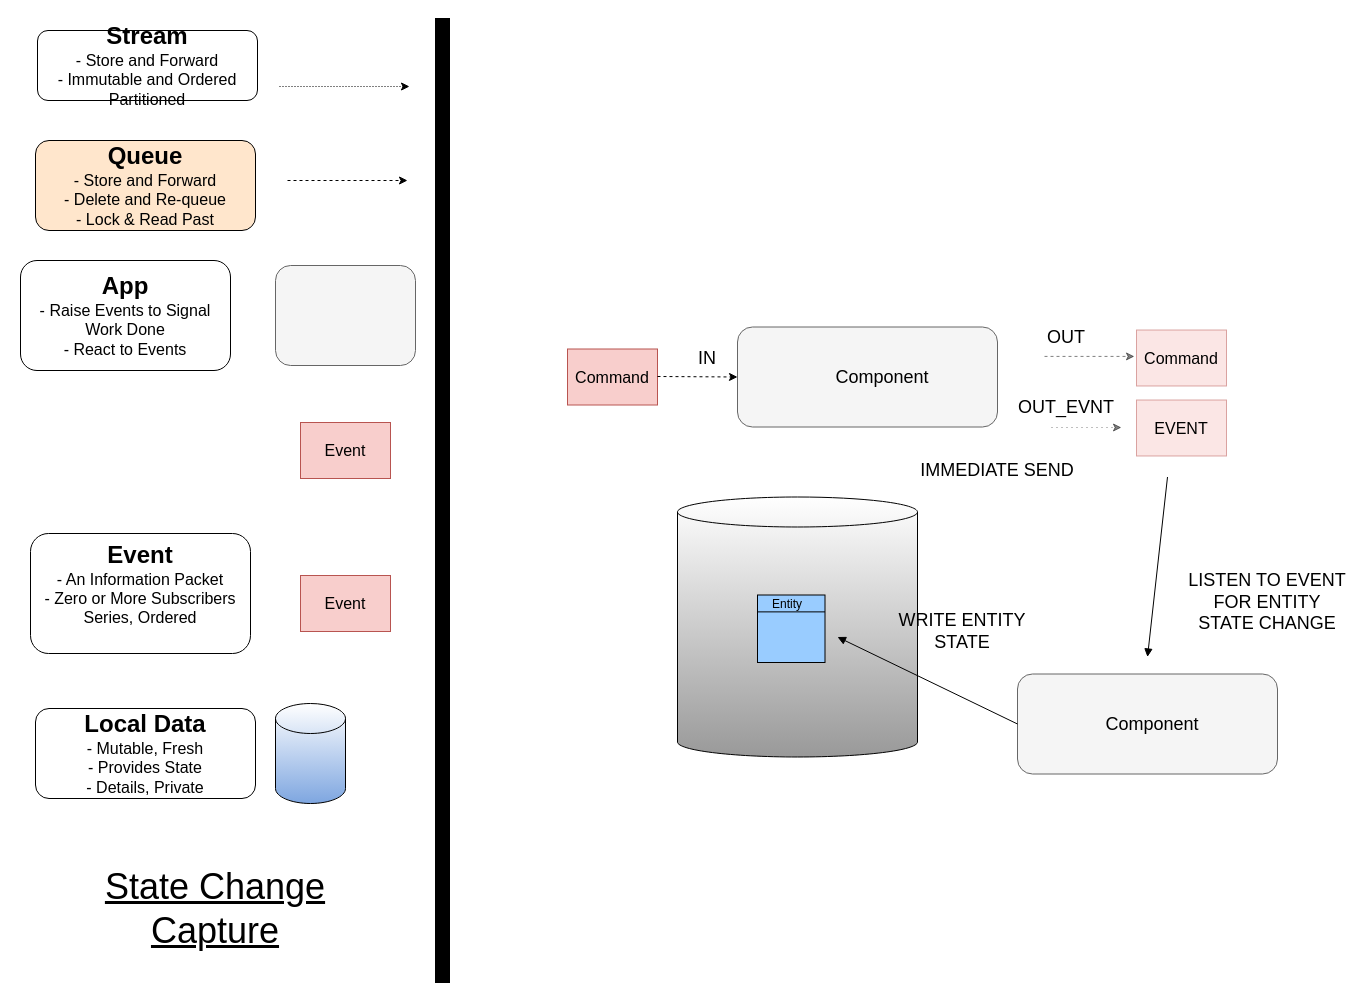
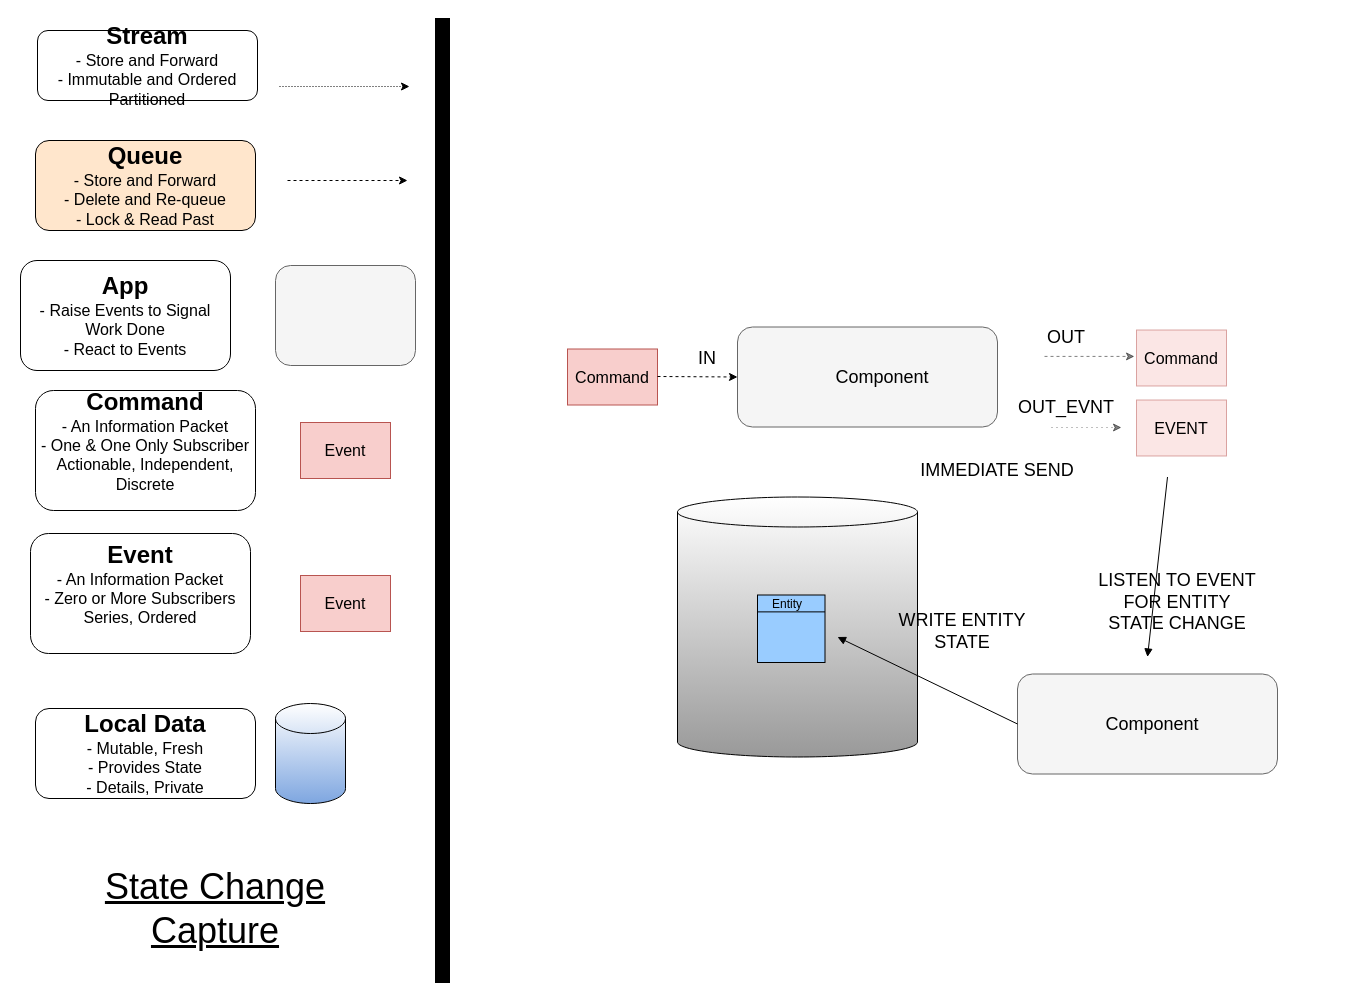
node "Command - An Information Packet - One & One Only Subscriber Actionable, Independent, Discrete": added
node "LISTEN TO EVENT FOR ENTITY STATE CHANGE": moved (1268, 602) -> (1178, 602)
